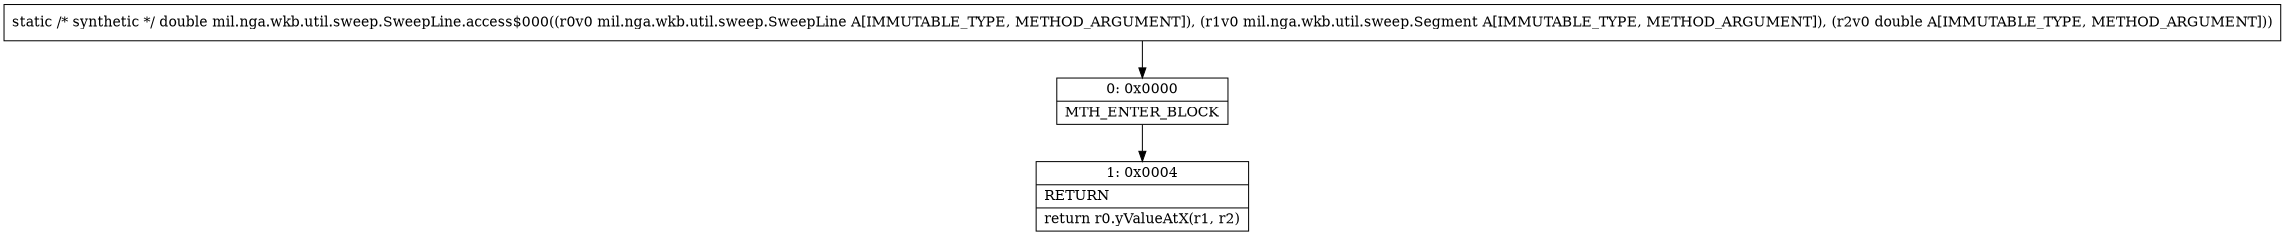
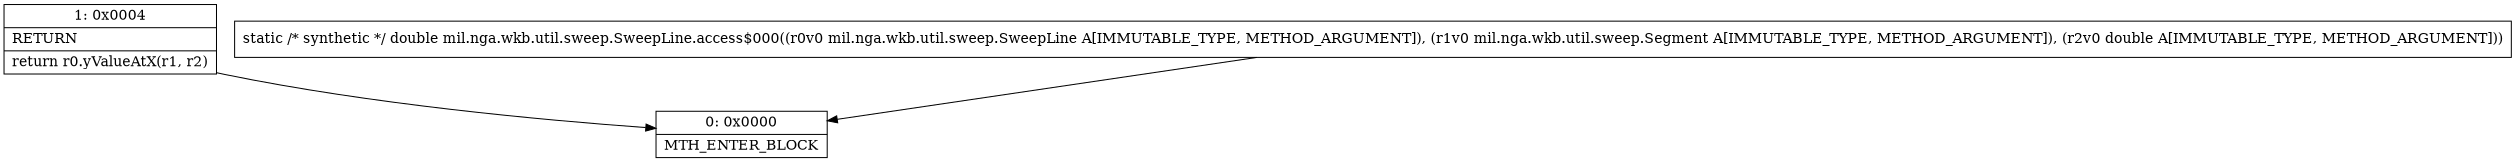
edge "0: 0x0000" -> "1: 0x0004": reversed
